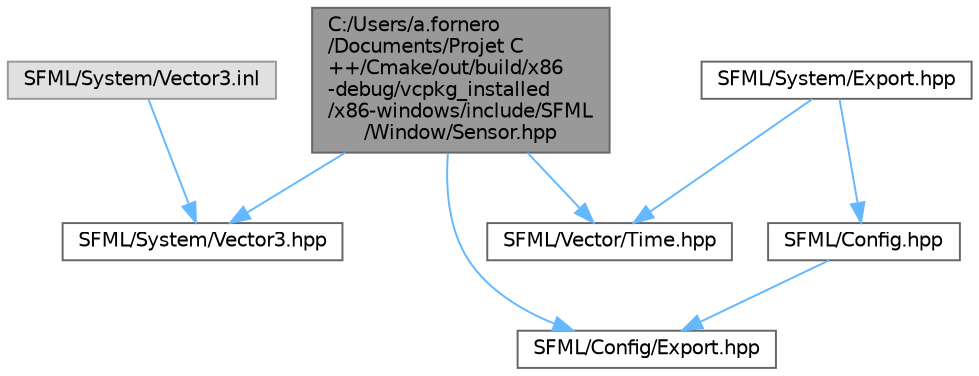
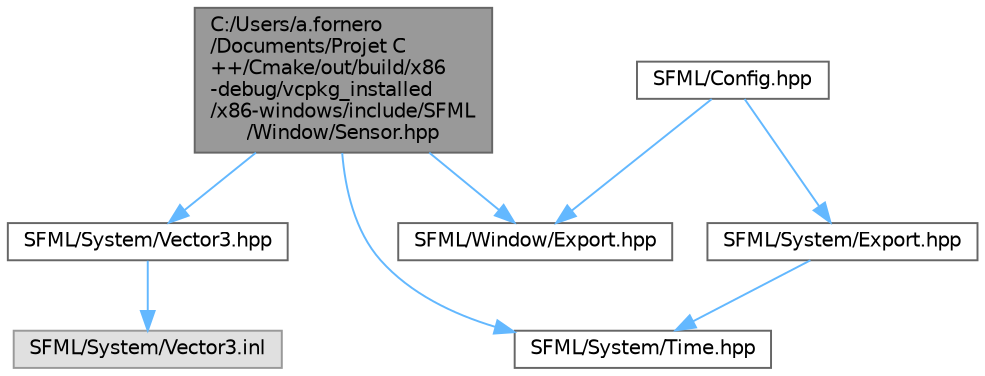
edge "SFML/System/Vector3.inl" -> "SFML/System/Vector3.hpp": reversed
edge "SFML/System/Export.hpp" -> "SFML/Config.hpp": reversed
node "SFML/Vector/Time.hpp": label "SFML/Vector/Time.hpp" -> "SFML/System/Time.hpp"
node "SFML/Config/Export.hpp": label "SFML/Config/Export.hpp" -> "SFML/Window/Export.hpp"
